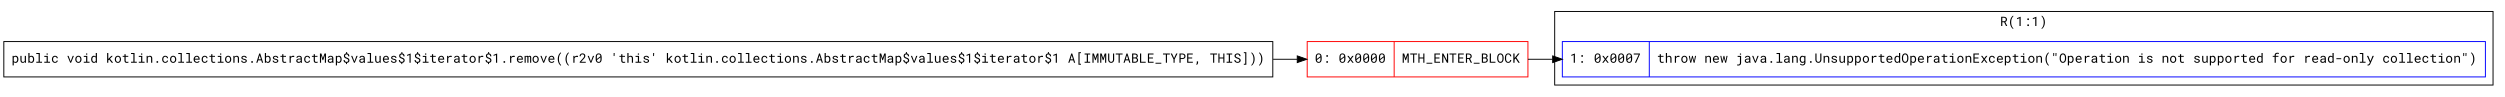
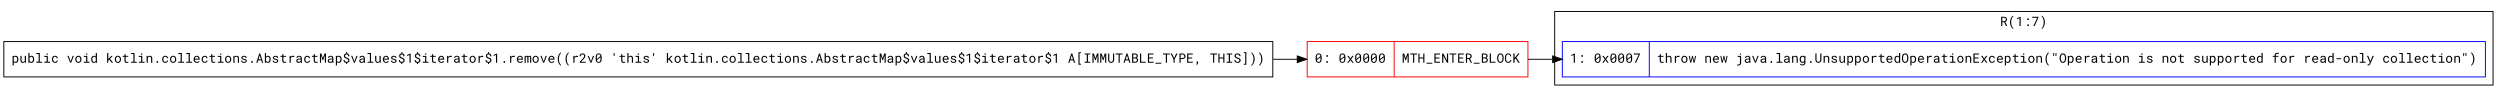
cluster "R(1:1)": label "R(1:1)" -> "R(1:7)"
